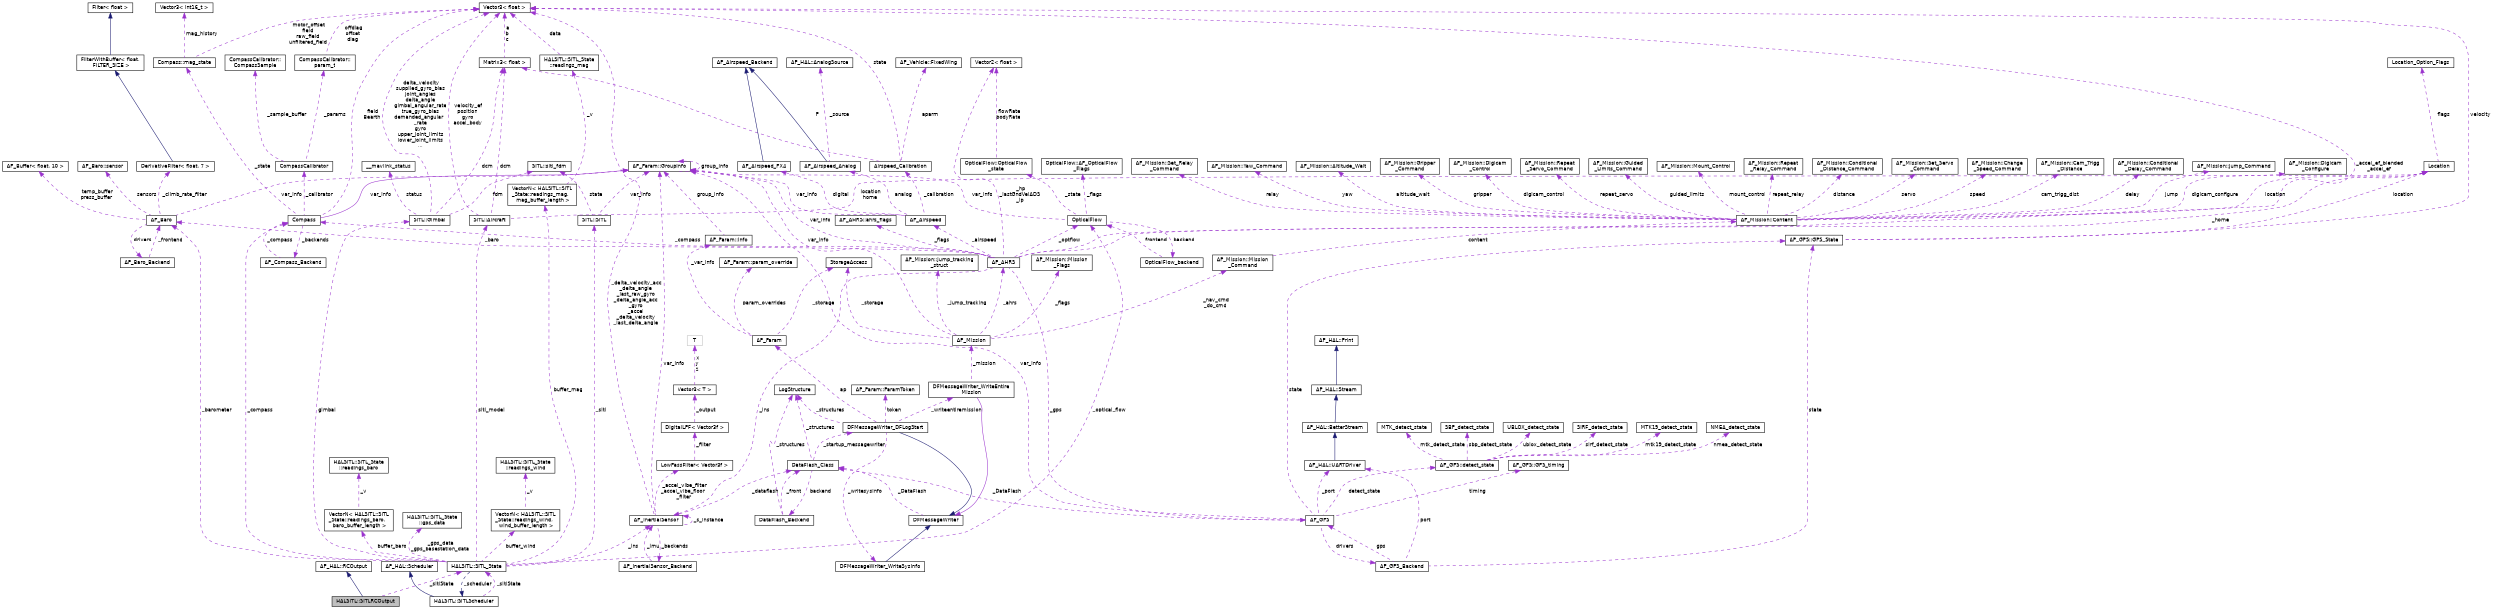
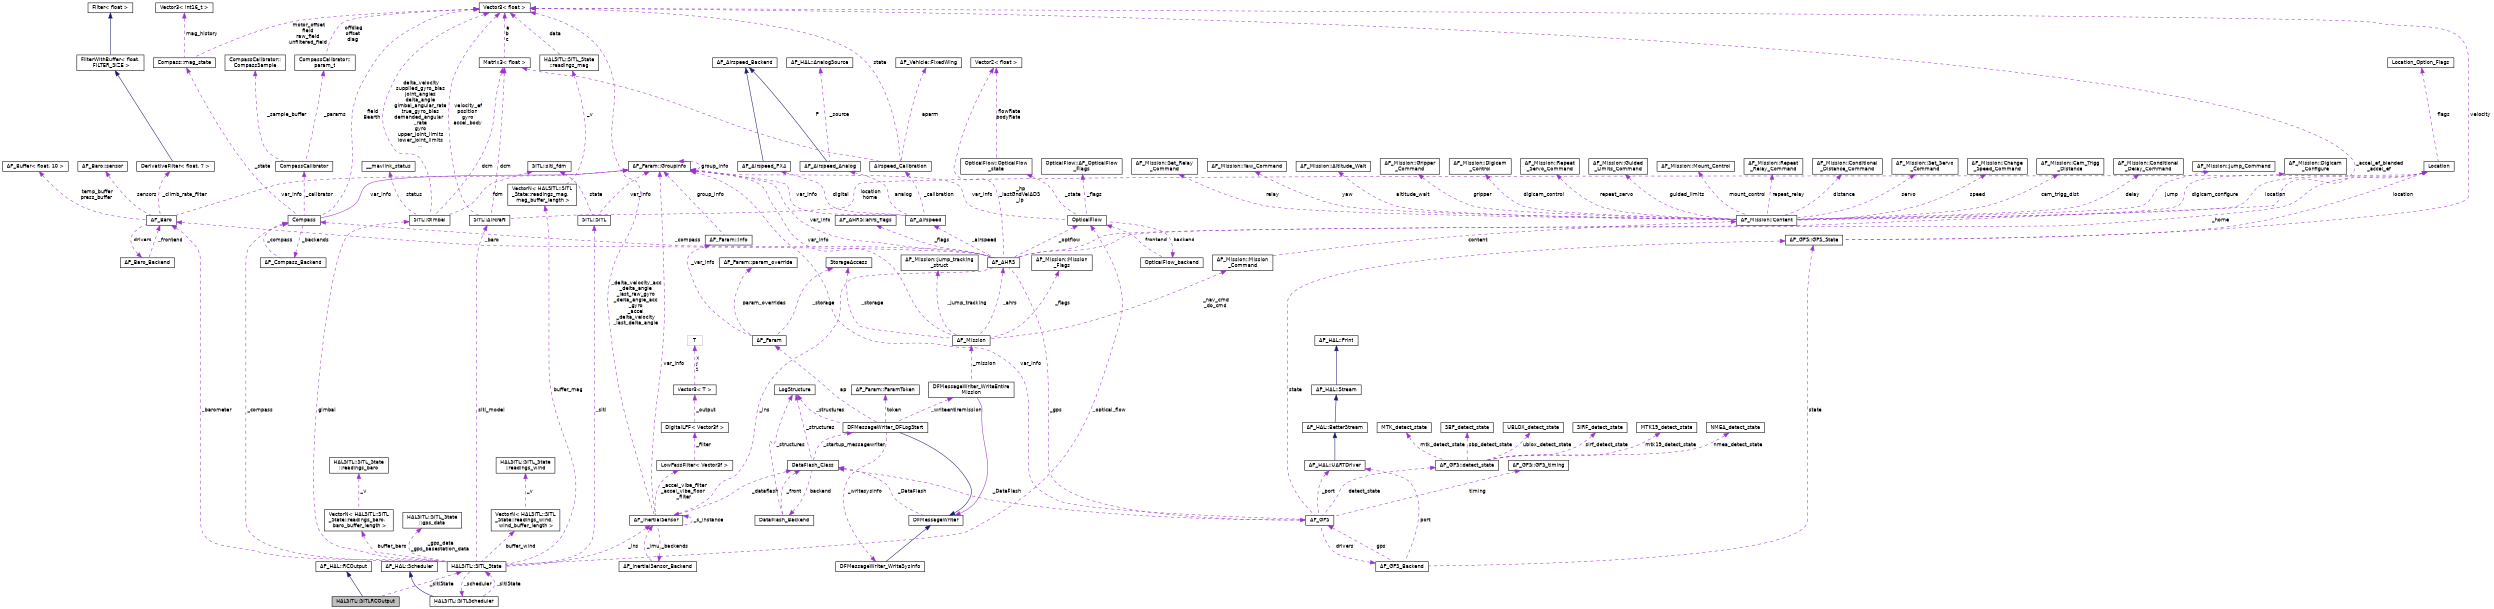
edge "HALSITL::SITL_State" -> "HALSITL::SITLScheduler": color midnightblue -> darkorchid3
